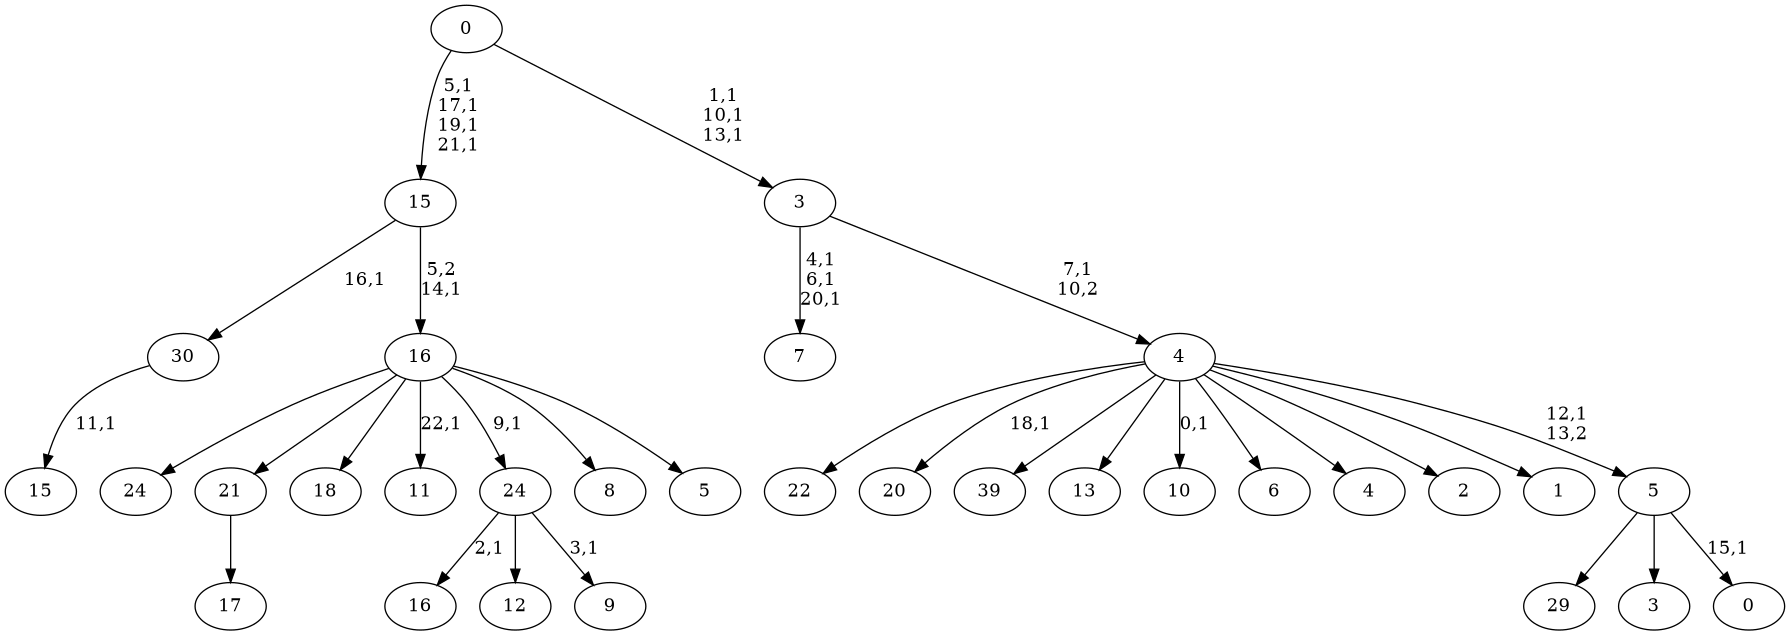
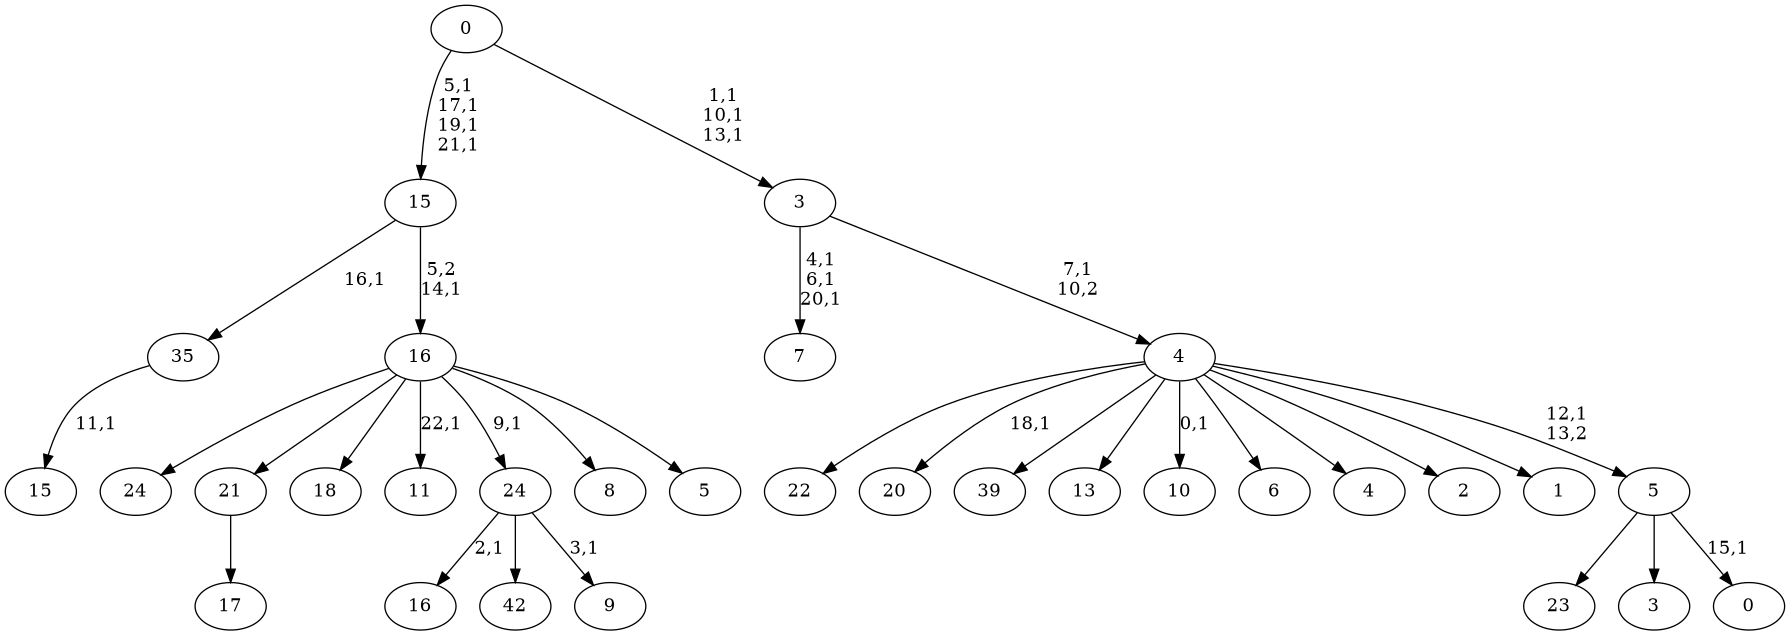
node "30": label "30" -> "35"
node "12": label "12" -> "42"
node "29": label "29" -> "23"
